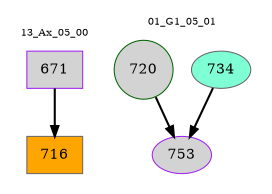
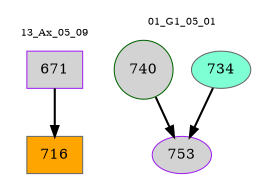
cluster "13_Ax_05_00": label "13_Ax_05_00" -> "13_Ax_05_09"
node "720": label "720" -> "740"
